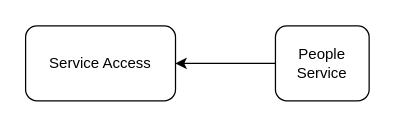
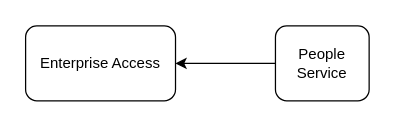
node "Service Access": label "Service Access" -> "Enterprise Access"
